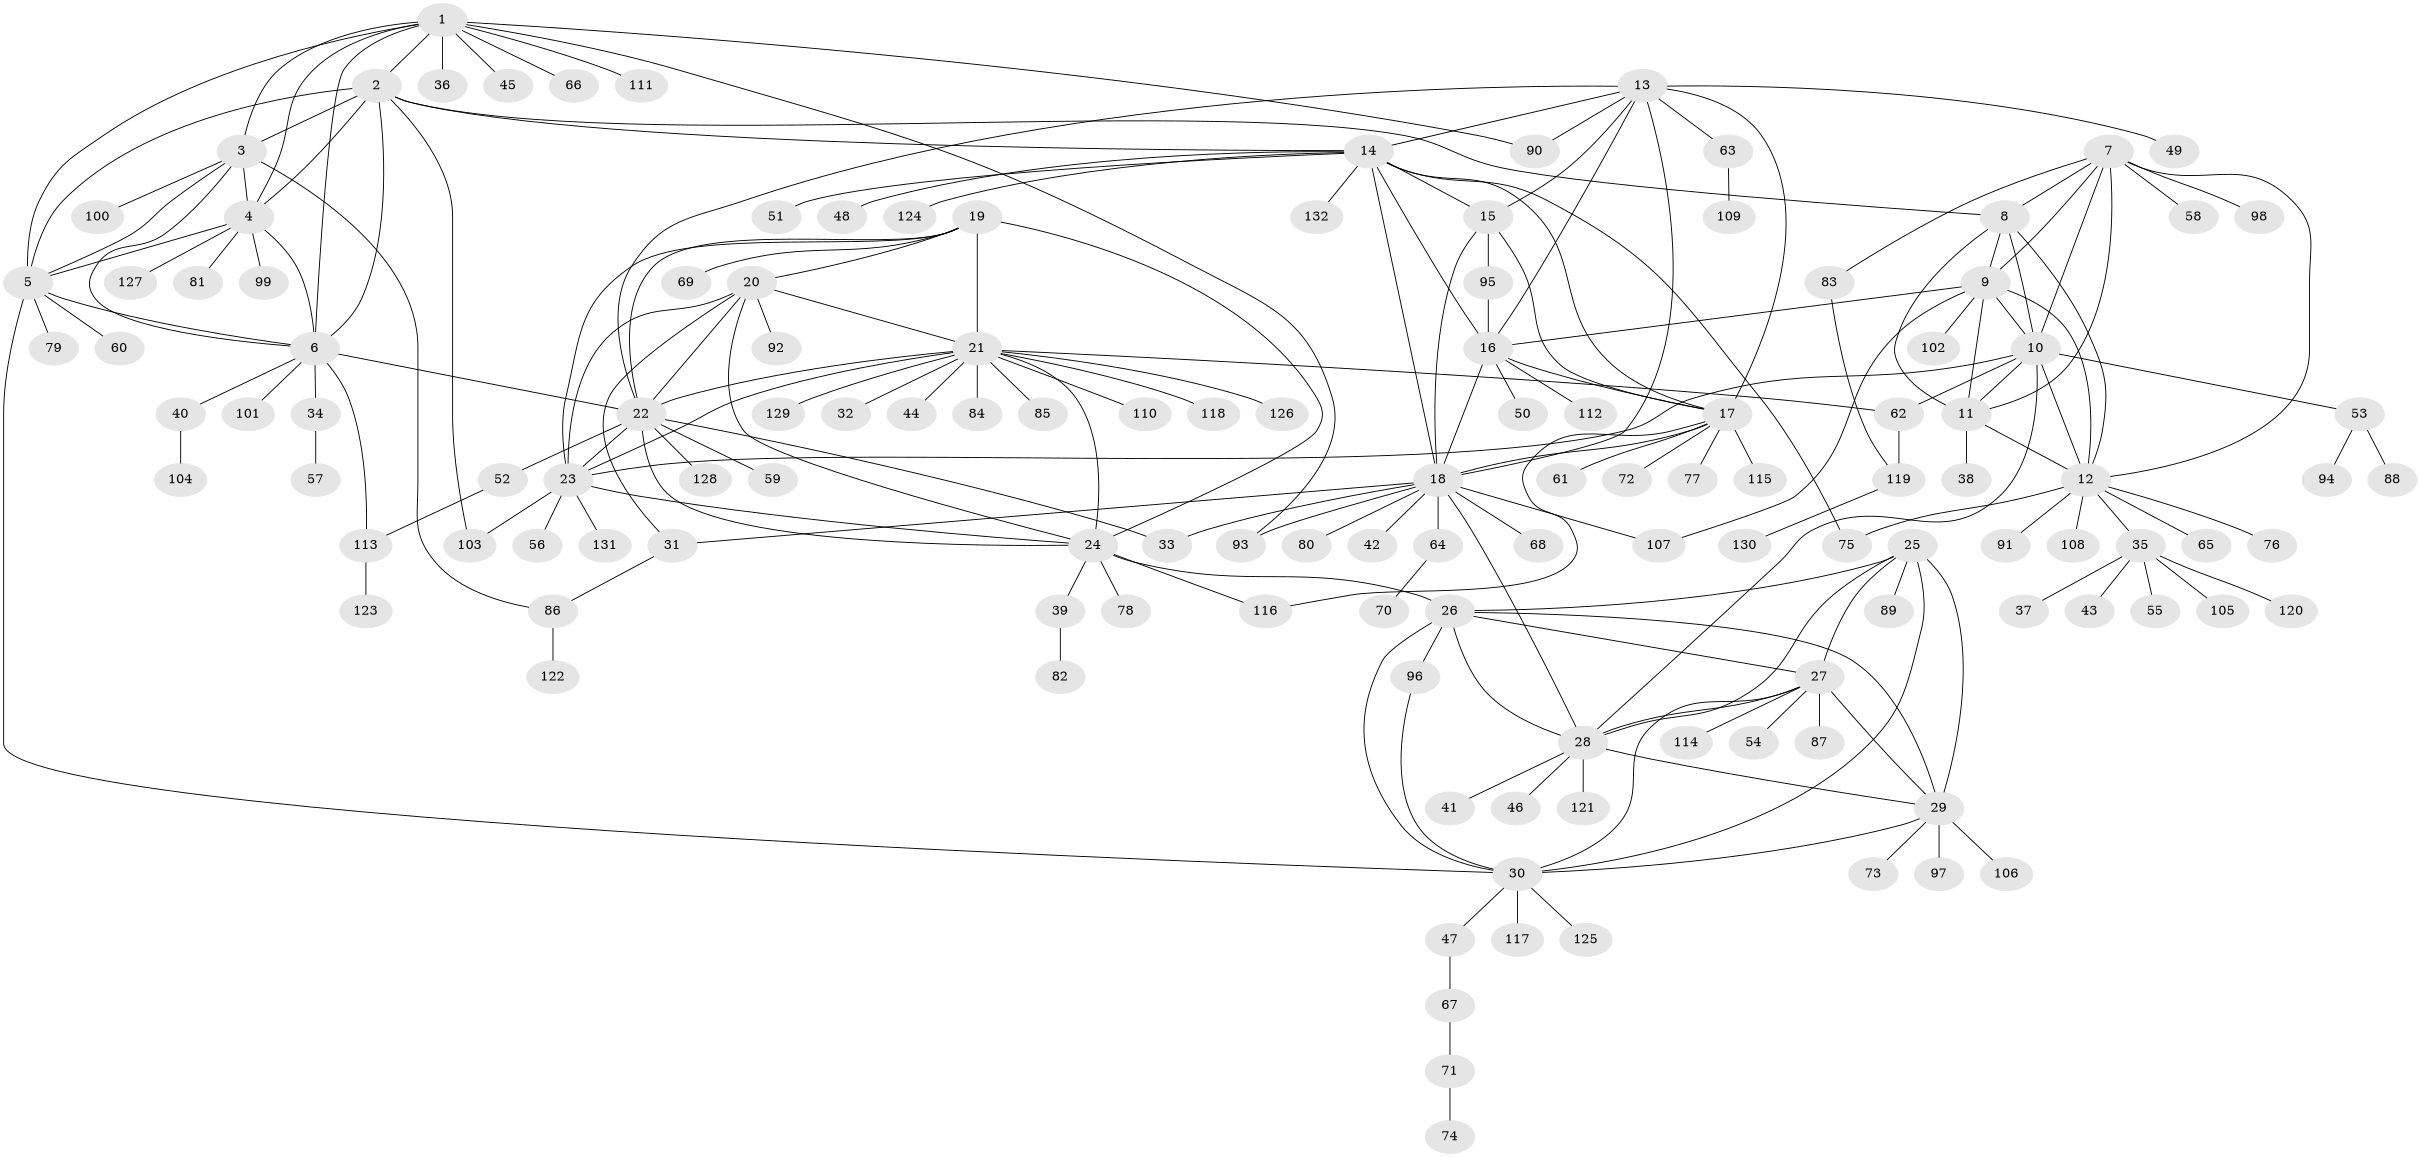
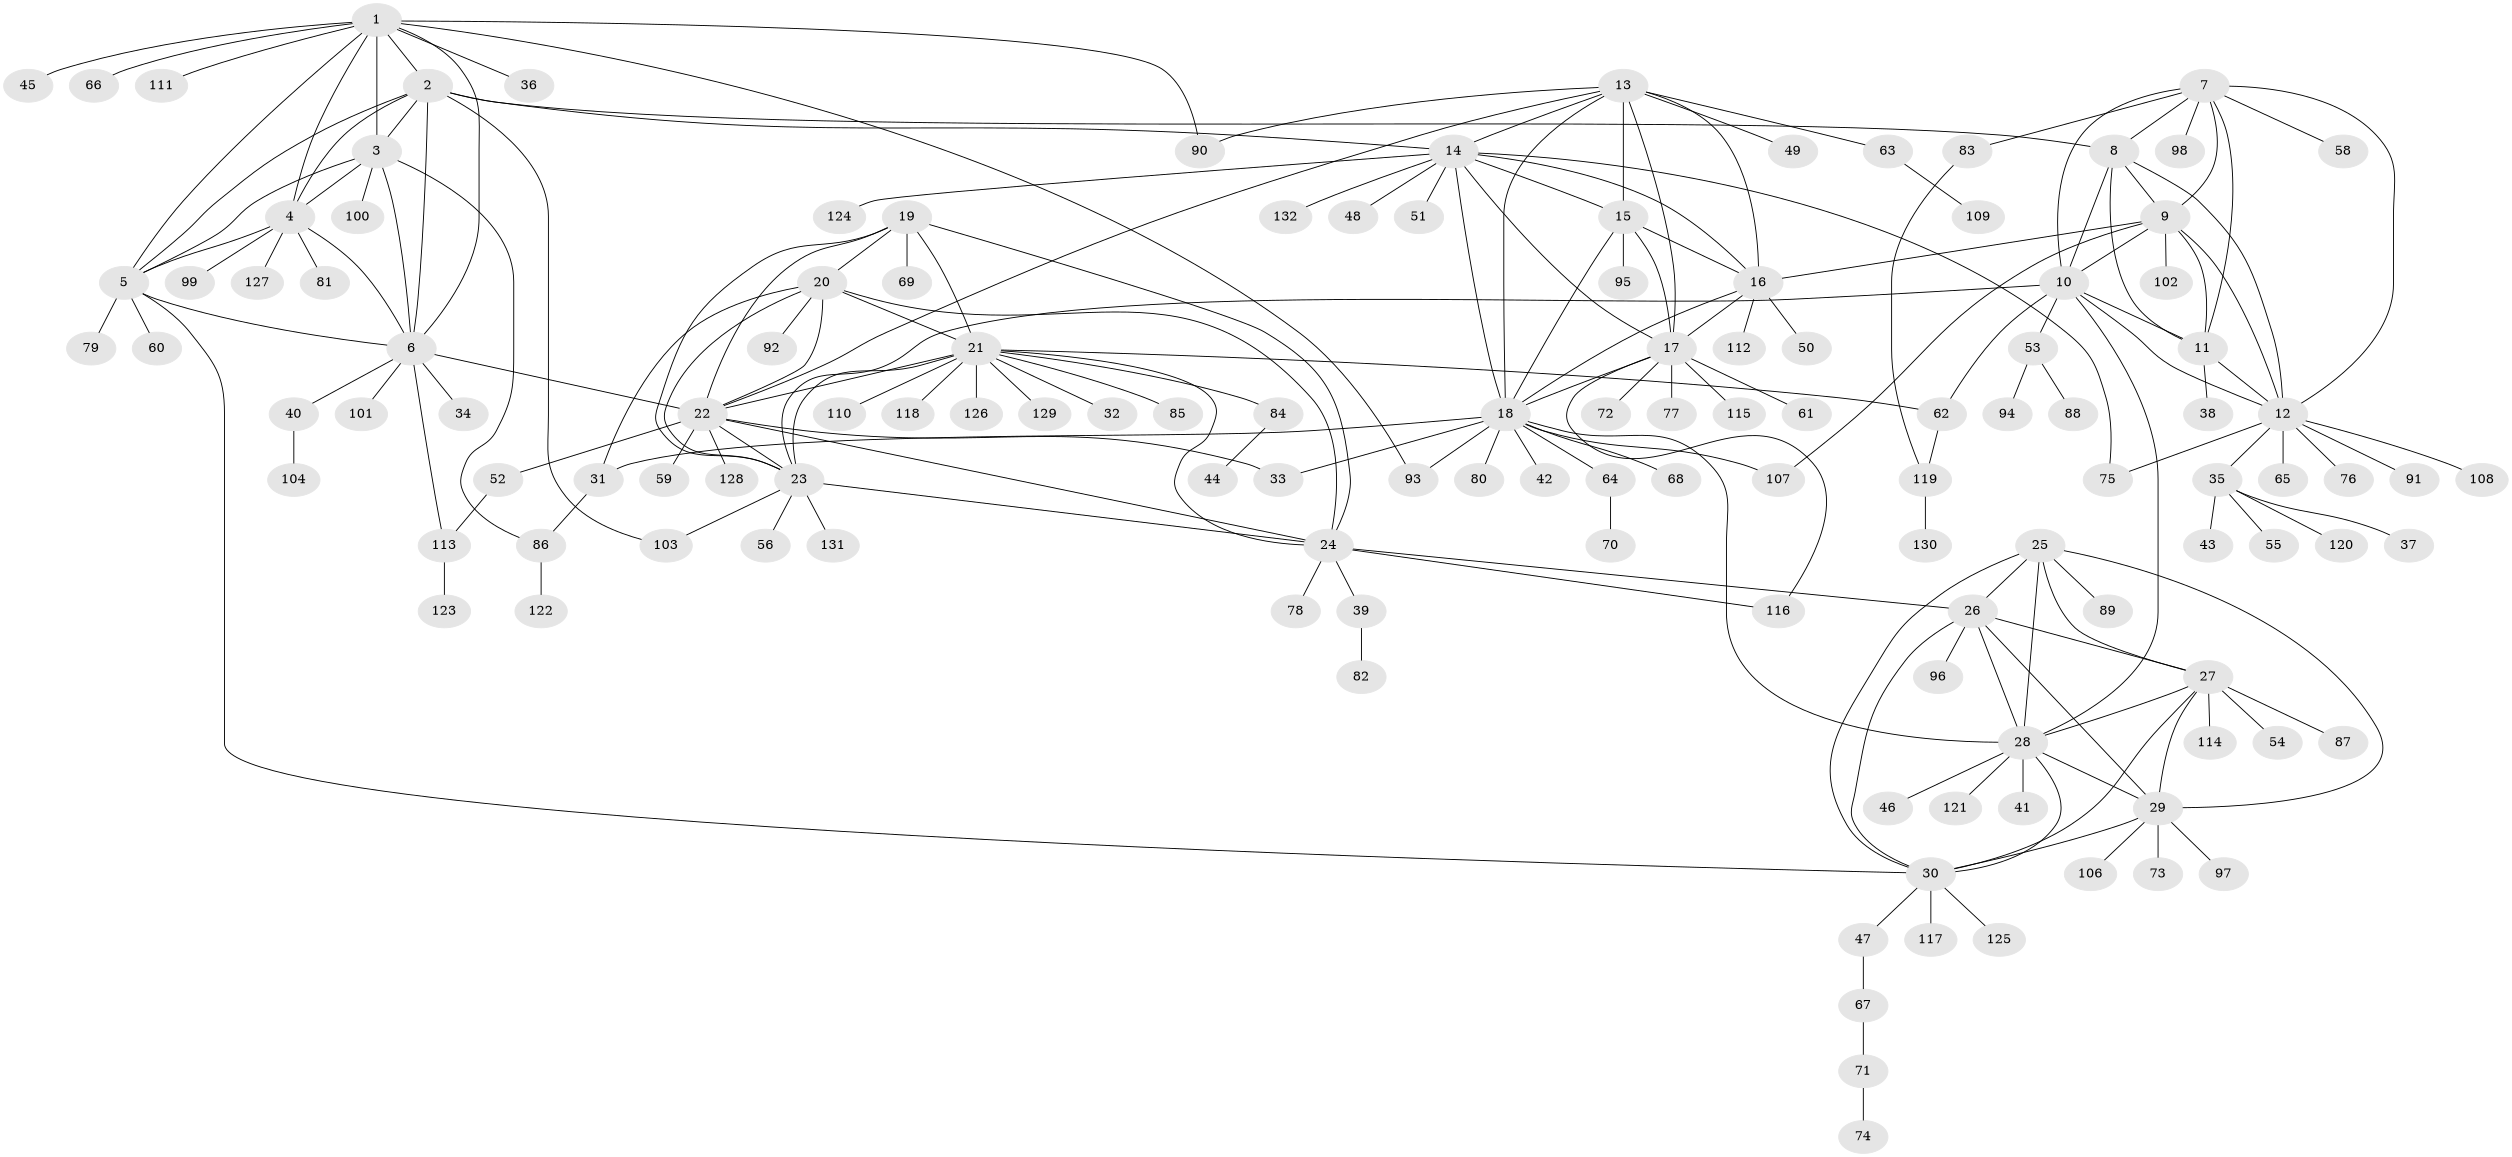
edge "95" -- "16": now "15" -- "16"
edge "21" -- "44": now "84" -- "44"
node "57": removed
node "105": removed
edge "96" -- "30": now "28" -- "30"
